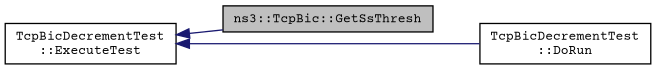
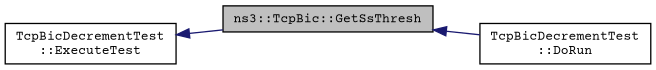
edge "TcpBicDecrementTest ::DoRun" -> "TcpBicDecrementTest ::ExecuteTest": now "TcpBicDecrementTest ::DoRun" -> "ns3::TcpBic::GetSsThresh"
